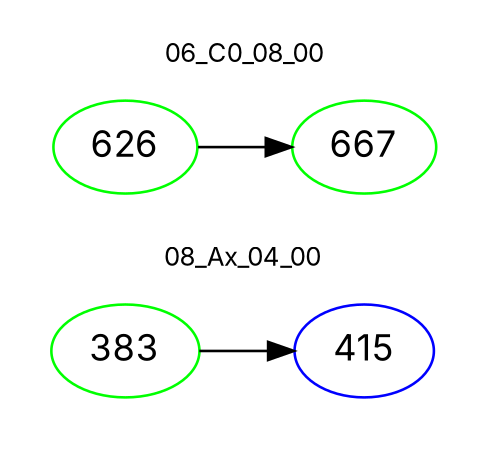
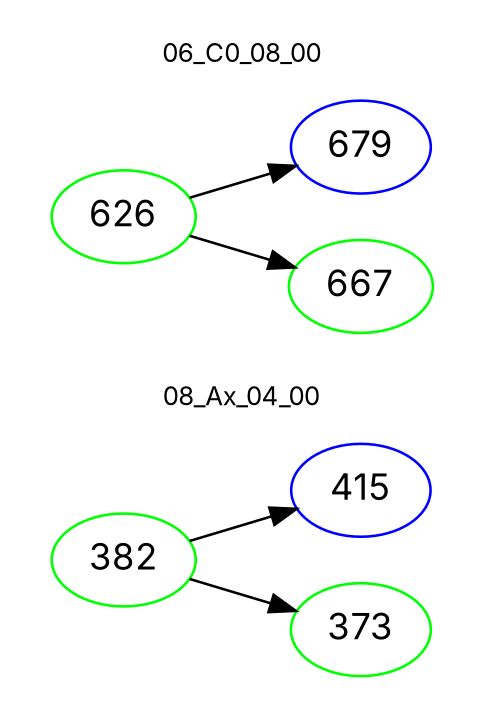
node "679": added
node "383": label "383" -> "382"
node "373": added
